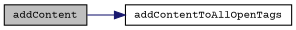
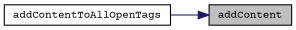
edge "addContent" -> "addContentToAllOpenTags": reversed
